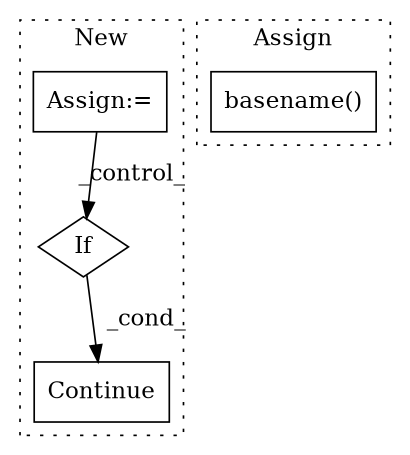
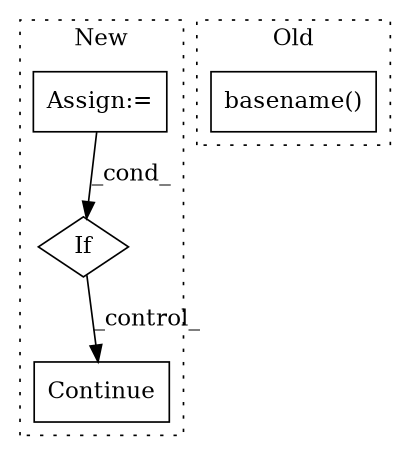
cluster "Assign": label "Assign" -> "Old"
edge "Assign:=" -> "If": label "_control_" -> "_cond_"
edge "If" -> "Continue": label "_cond_" -> "_control_"
